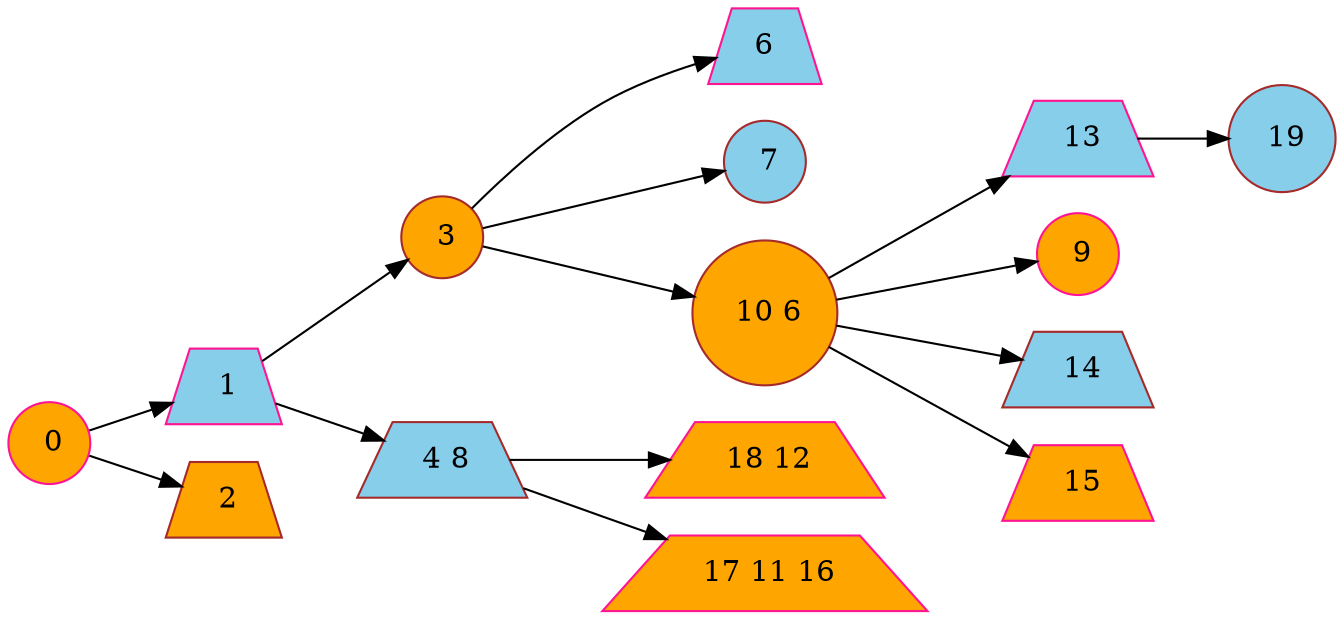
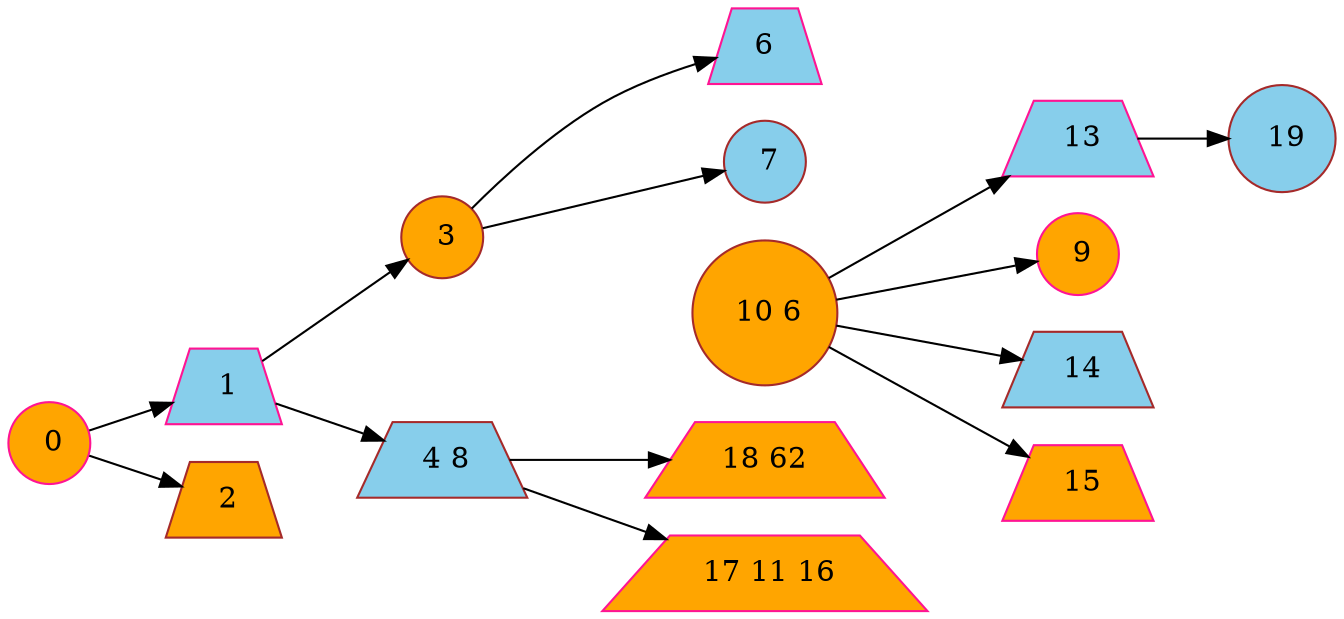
edge "3" -> "10 6": removed
node "18 12": label "18 12" -> "18 62"
